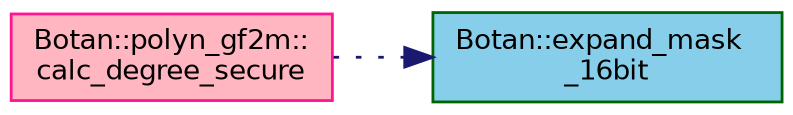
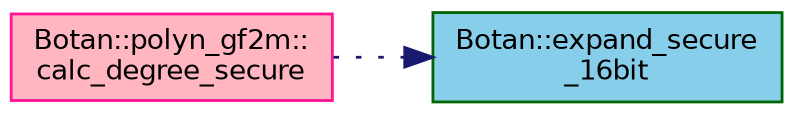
node "Botan::expand_mask _16bit": label "Botan::expand_mask _16bit" -> "Botan::expand_secure _16bit"
